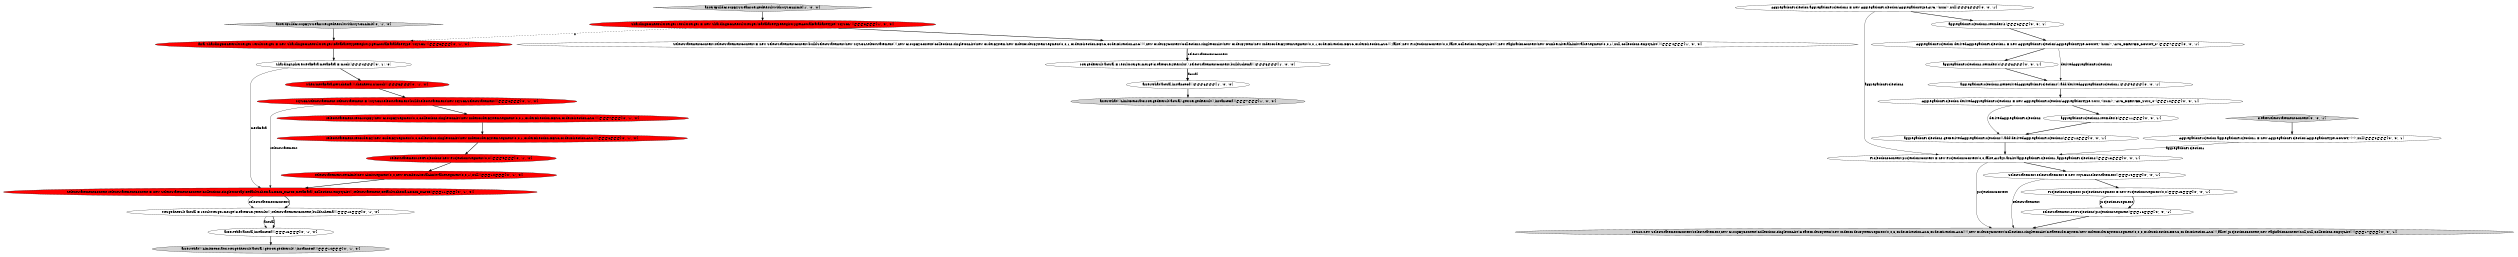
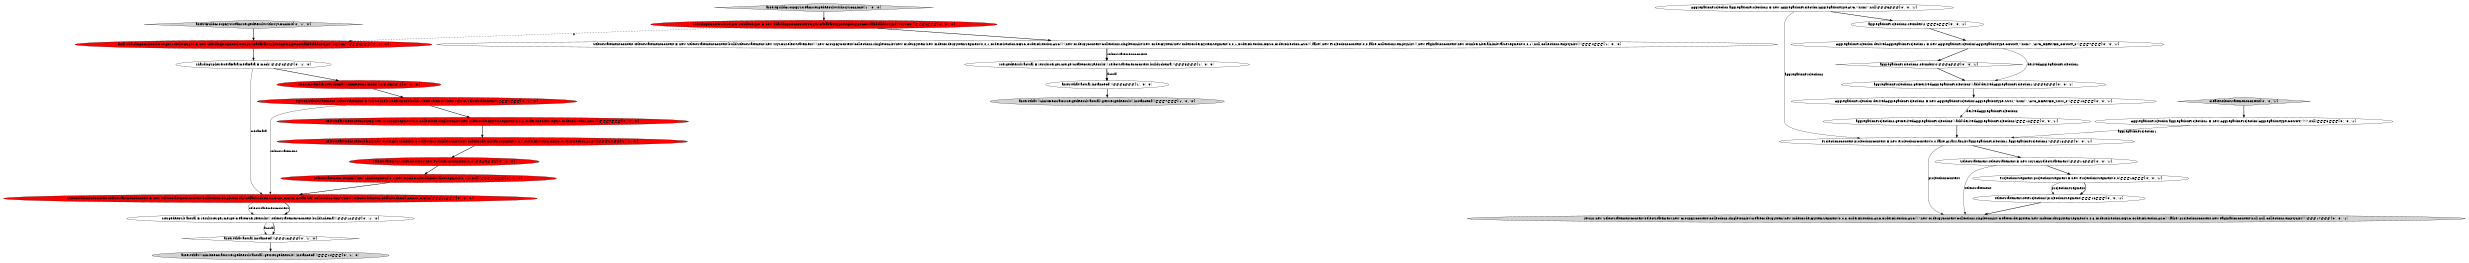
node "aggregationProjection2.setIndex(4)@@@8@@@['0', '0', '1']": shape ellipse -> diamond
node "aggregationProjection2.setIndex(5)@@@11@@@['0', '0', '1']": removed
node "assertThat(actual,instanceOf())@@@13@@@['0', '1', '0']": shape ellipse -> diamond
